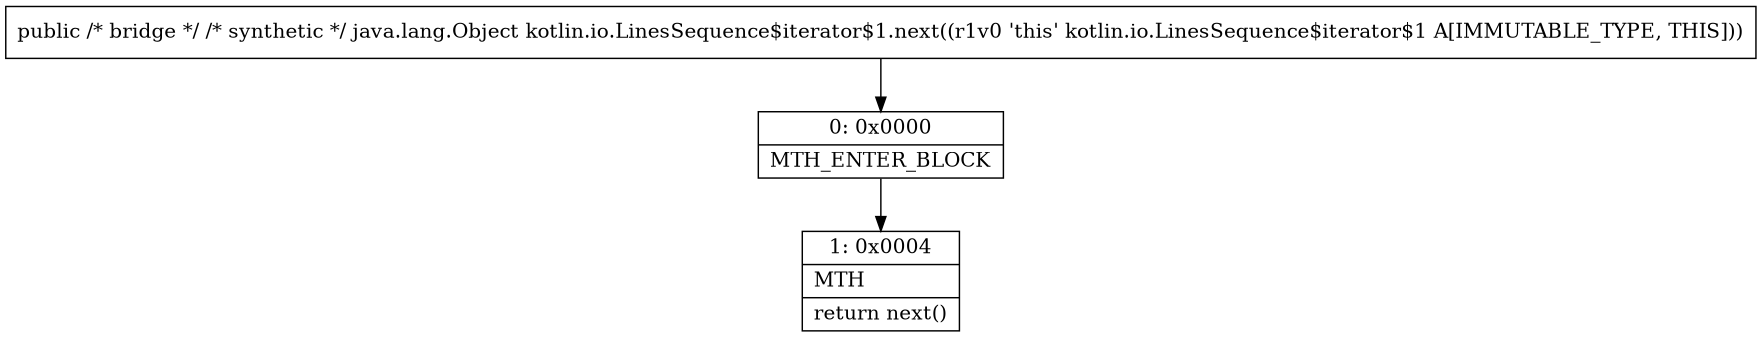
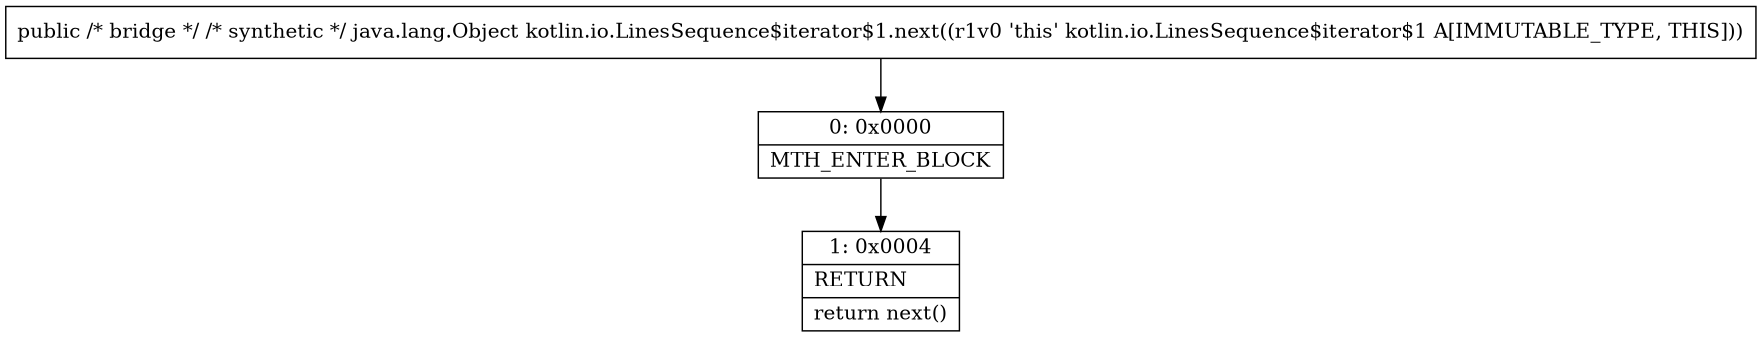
node "1: 0x0004": text "MTH" -> "RETURN"
